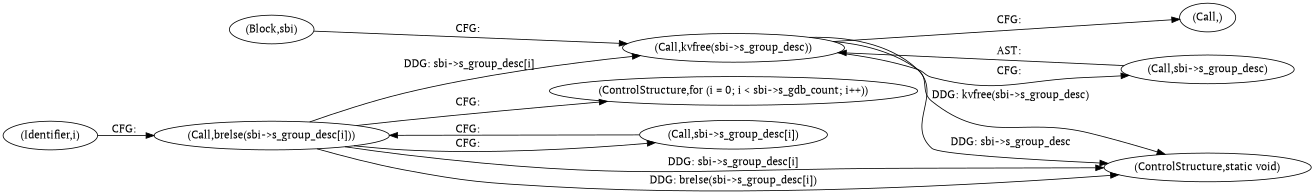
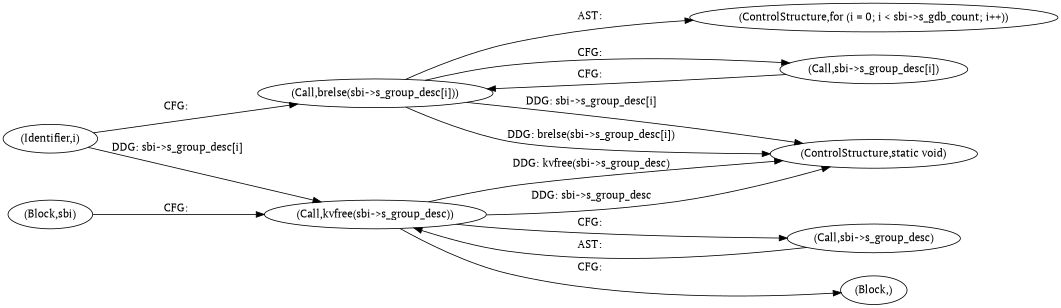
node "(Call,)": label "(Call,)" -> "(Block,)"
edge "(Call,brelse(sbi->s_group_desc[i]))" -> "(Call,kvfree(sbi->s_group_desc))": now "(Identifier,i)" -> "(Call,kvfree(sbi->s_group_desc))"
edge "(Call,brelse(sbi->s_group_desc[i]))" -> "(ControlStructure,for (i = 0; i < sbi->s_gdb_count; i++))": label "CFG: " -> "AST: "
